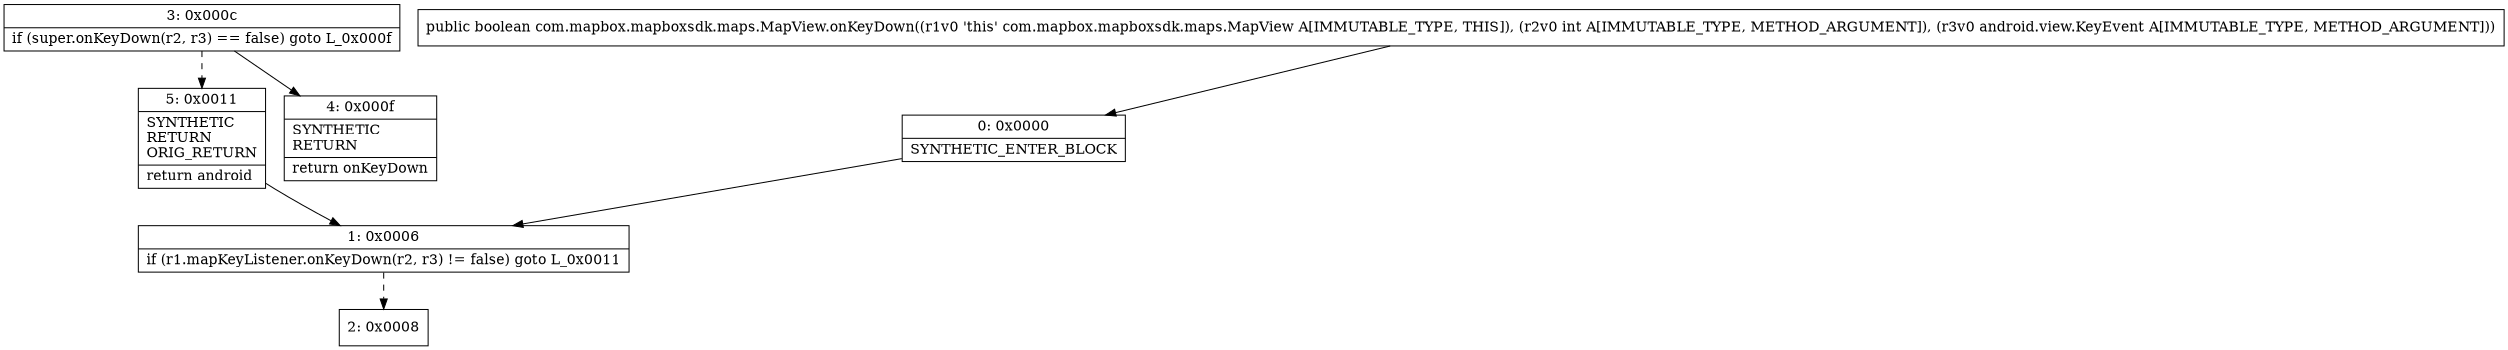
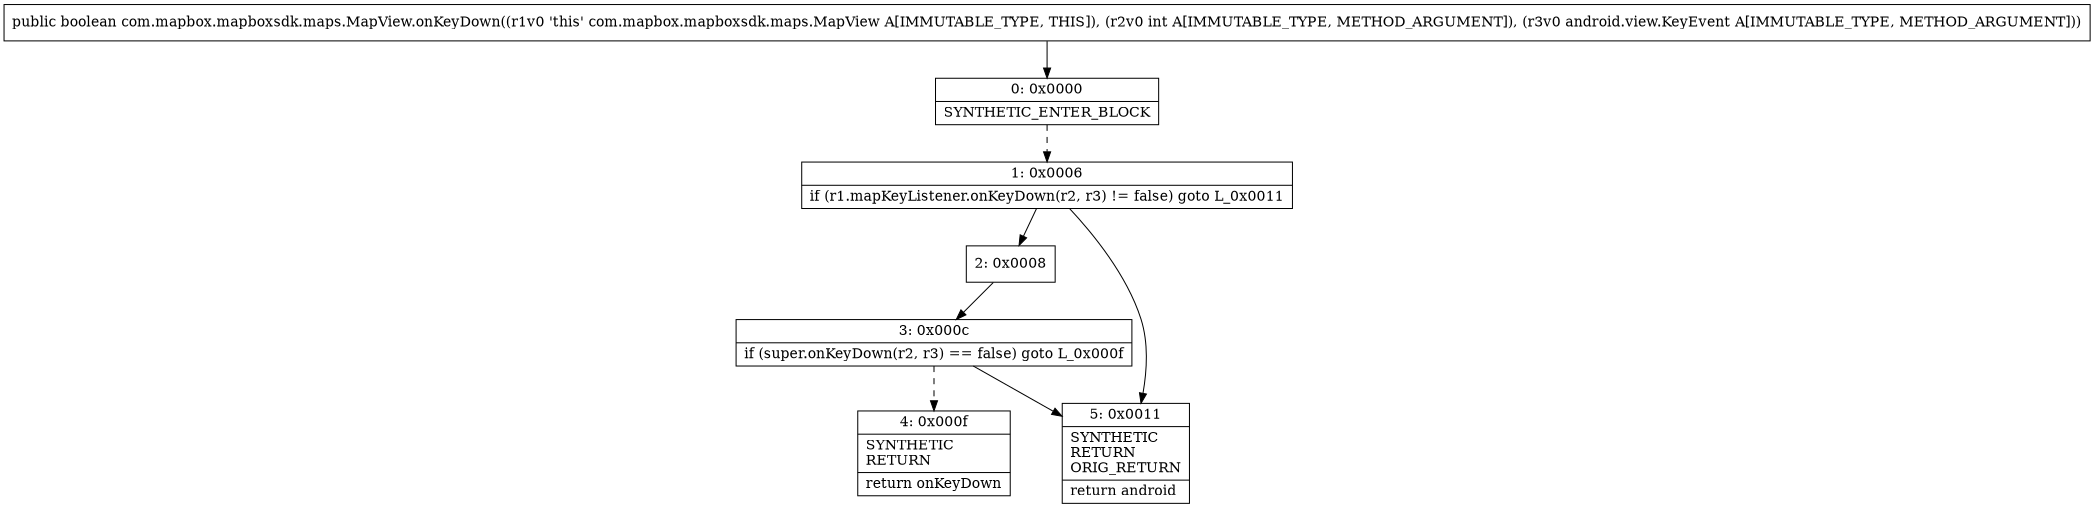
edge "3: 0x000c" -> "5: 0x0011": style dashed -> solid
edge "3: 0x000c" -> "4: 0x000f": style solid -> dashed
edge "0: 0x0000" -> "1: 0x0006": style solid -> dashed
edge "5: 0x0011" -> "1: 0x0006": reversed
edge "1: 0x0006" -> "2: 0x0008": style dashed -> solid
edge "2: 0x0008" -> "3: 0x000c": added
